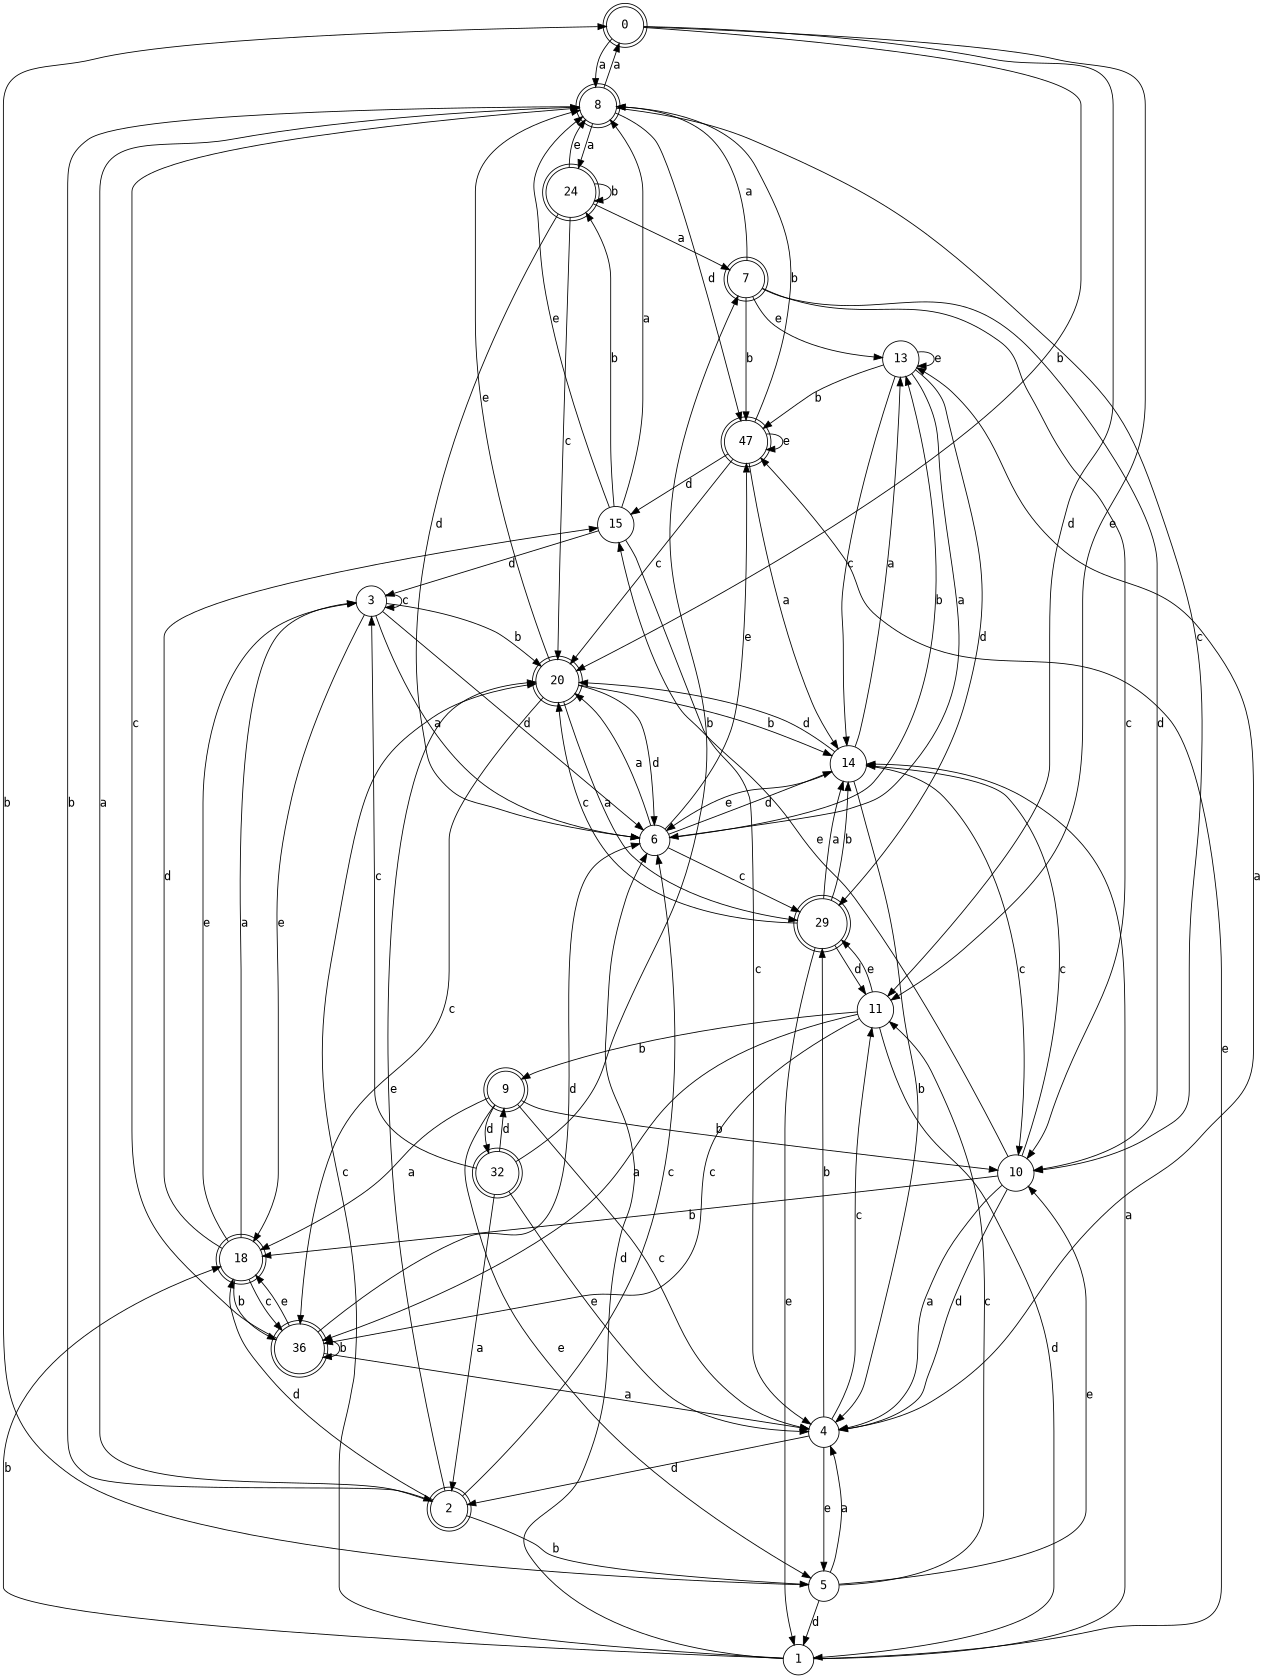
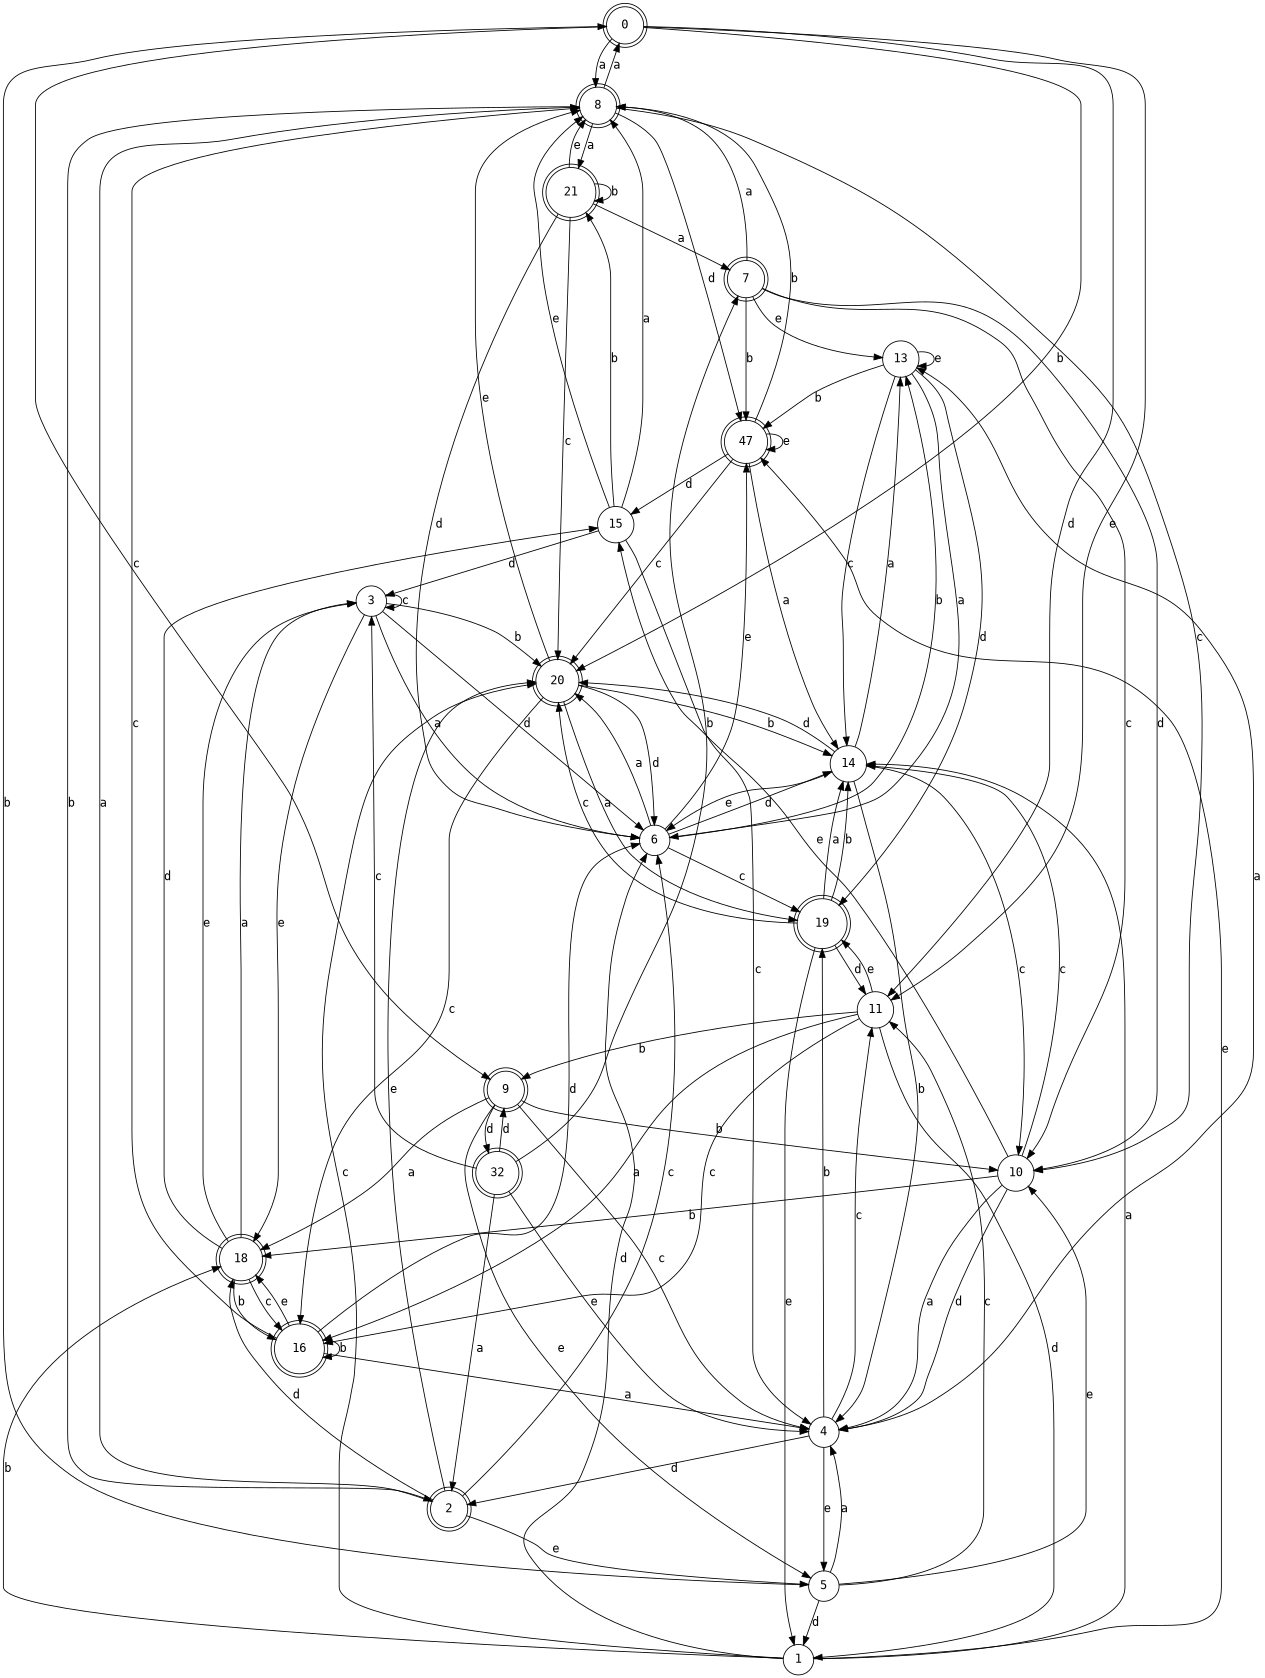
node "24": label "24" -> "21"
edge "0" -> "9": added, label "c"
node "29": label "29" -> "19"
node "36": label "36" -> "16"
edge "2" -> "5": label "b" -> "e"
